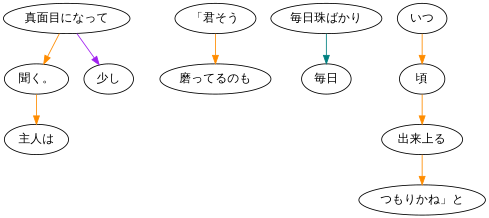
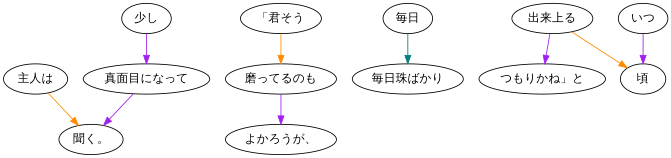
edge "真面目になって" -> "聞く。": color darkorange -> purple
edge "毎日珠ばかり" -> "毎日": reversed
edge "いつ" -> "頃": color darkorange -> purple
edge "真面目になって" -> "少し": reversed
edge "聞く。" -> "主人は": reversed
edge "頃" -> "出来上る": reversed
node "よかろうが、": added
edge "出来上る" -> "つもりかね」と": color darkorange -> purple
